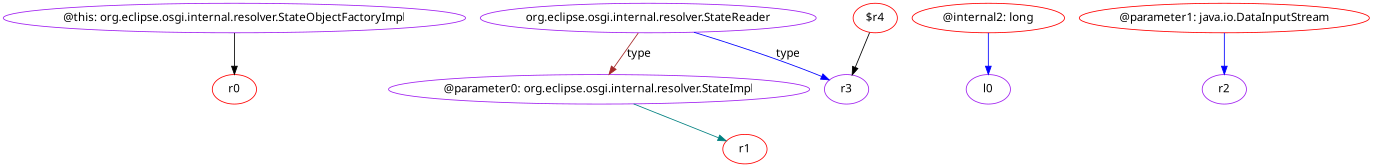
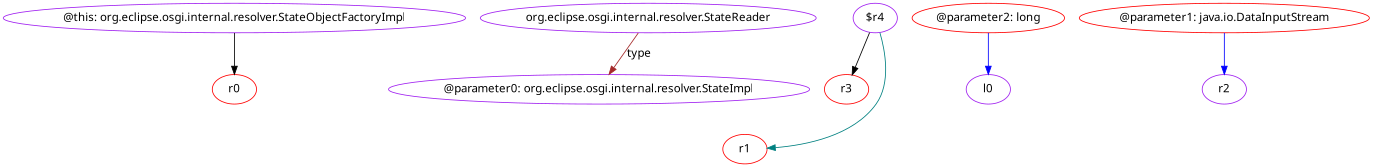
node "$r4": color red -> purple
node "@internal2: long": label "@internal2: long" -> "@parameter2: long"
edge "org.eclipse.osgi.internal.resolver.StateReader" -> "r3": removed, label "type"
node "r3": color purple -> red
edge "@parameter0: org.eclipse.osgi.internal.resolver.StateImpl" -> "r1": now "$r4" -> "r1"
